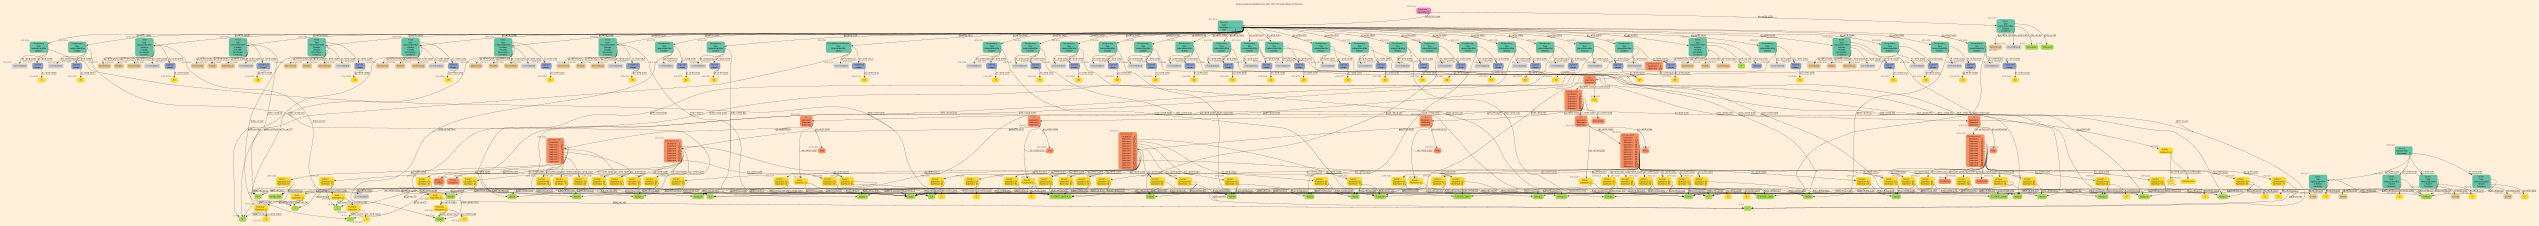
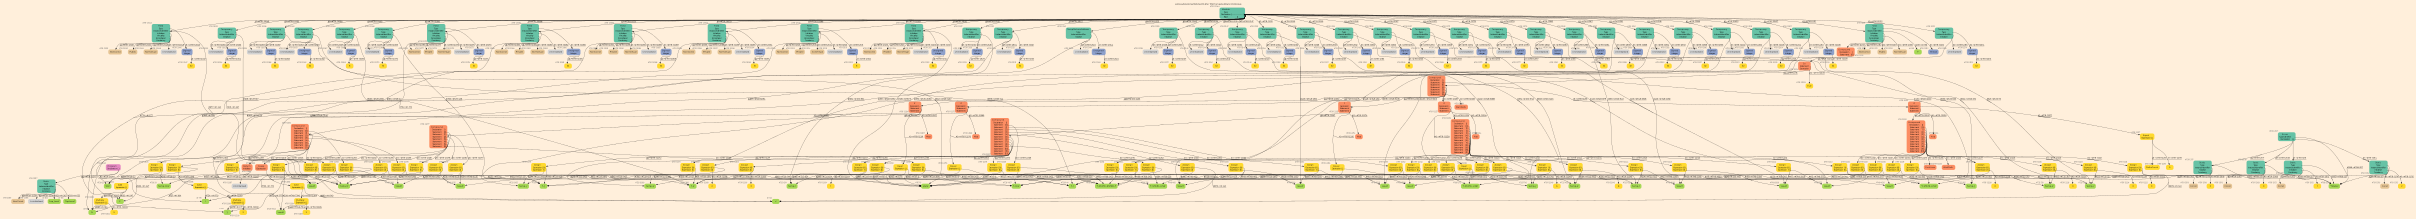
edge "Program" -> "Module": now "Program" -> "'f_return'"
edge "Enum" -> "'TStates'": added, label "#388->#T68-257"
